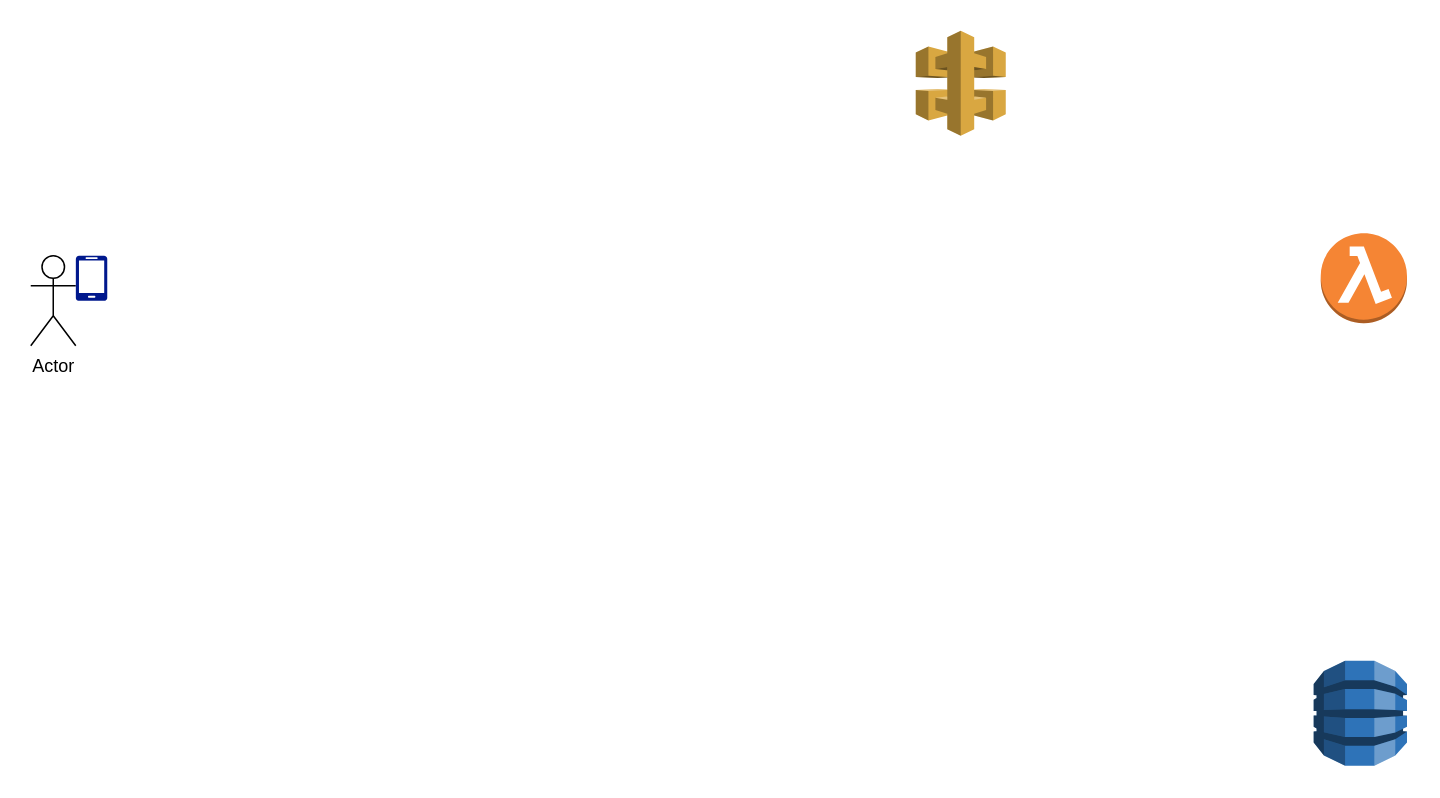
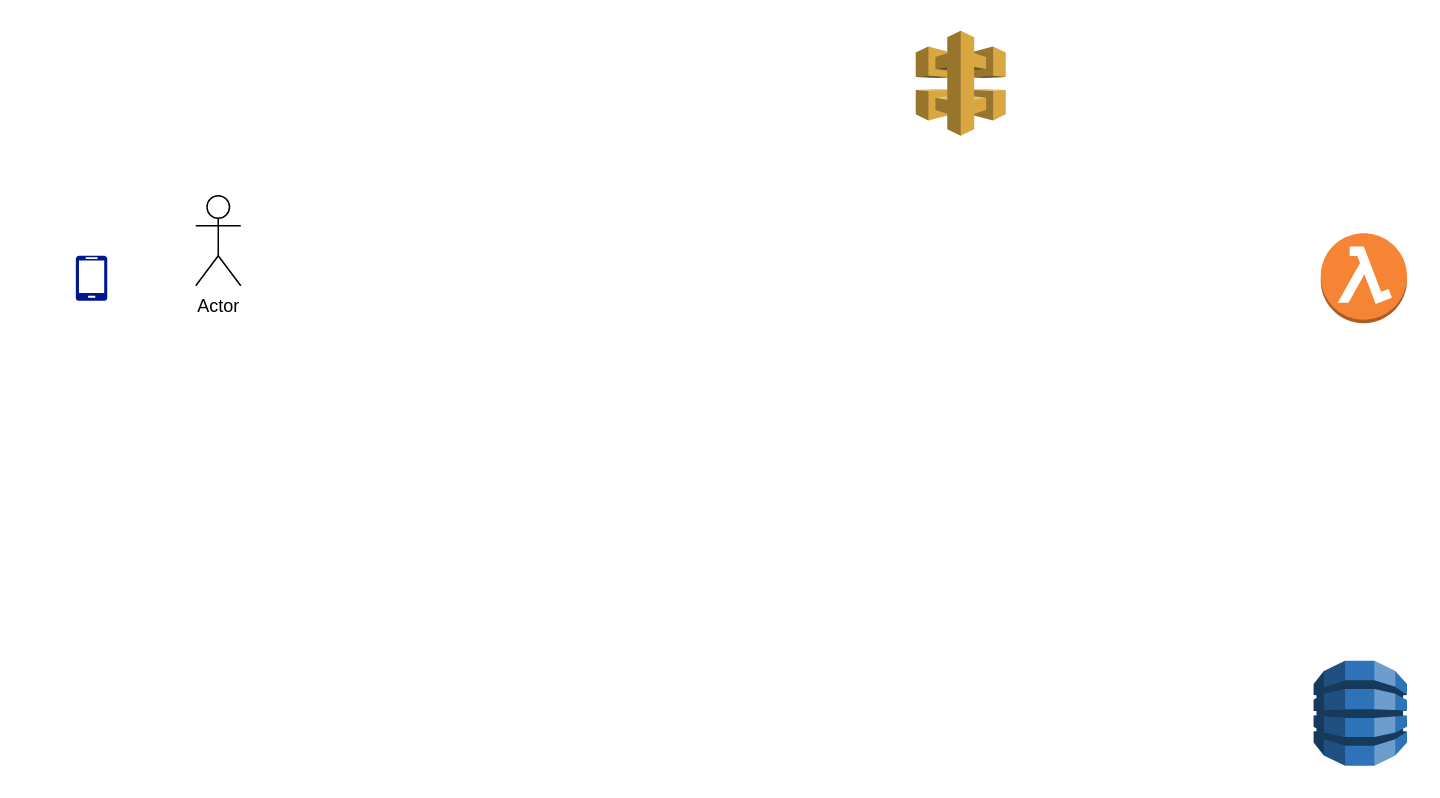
node "Actor": moved (53, 301) -> (218, 241)
